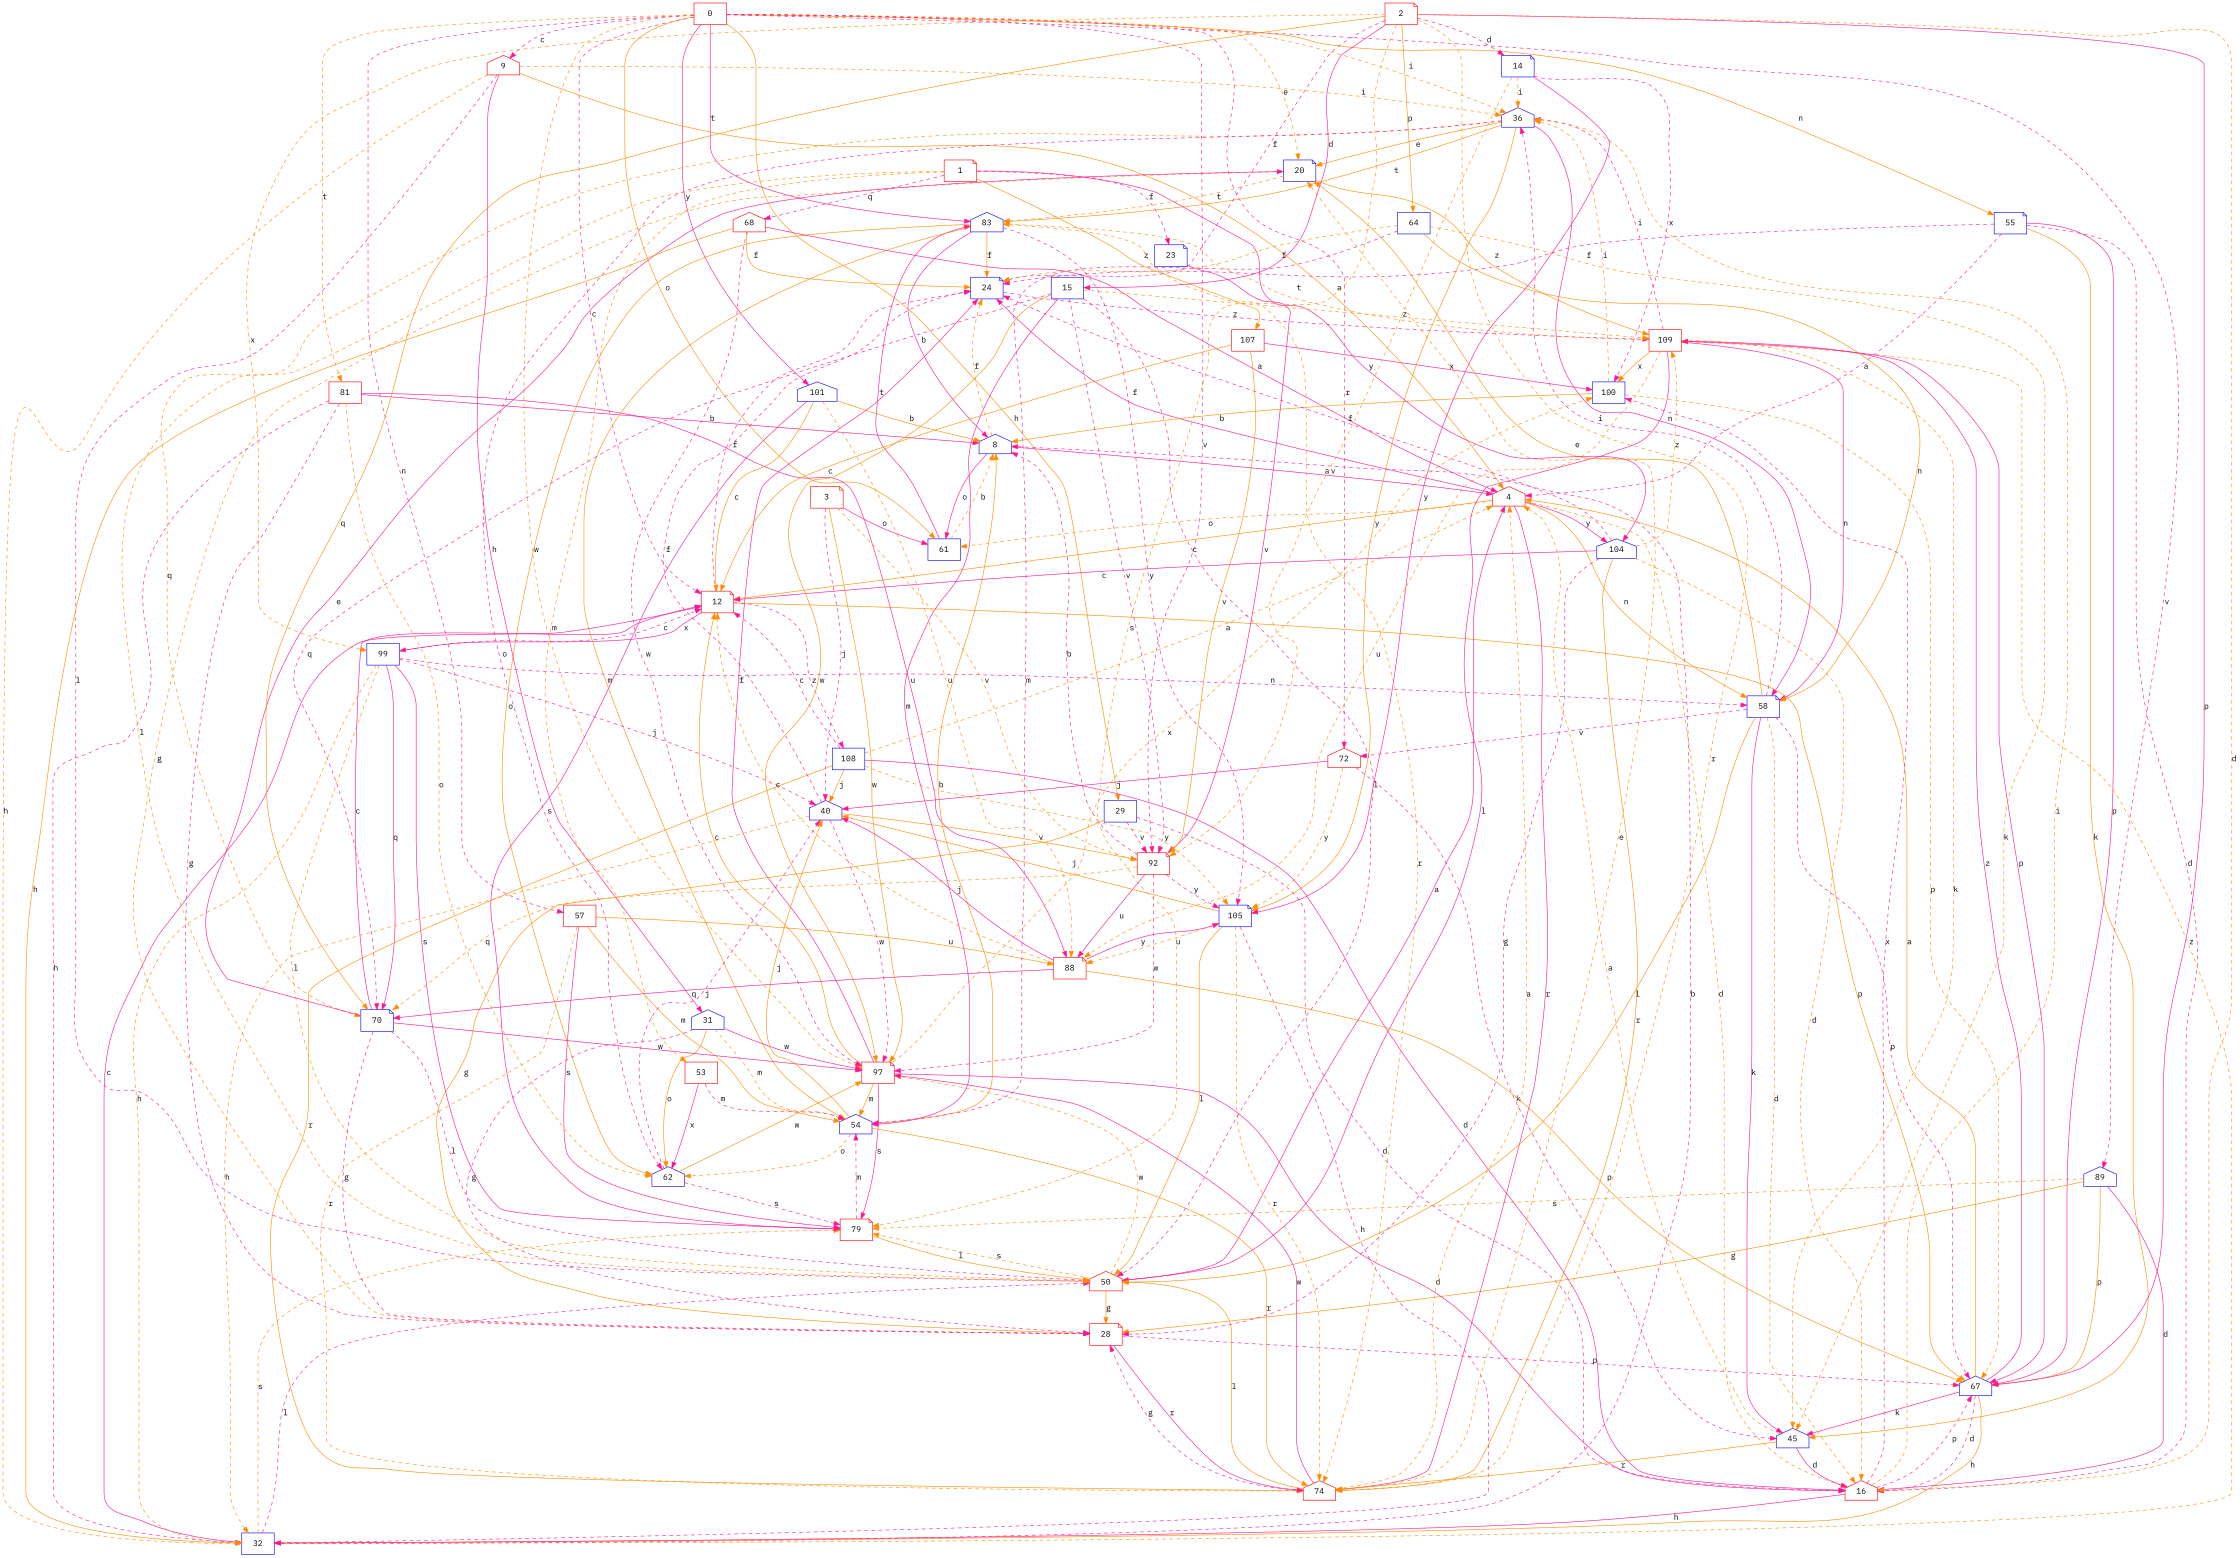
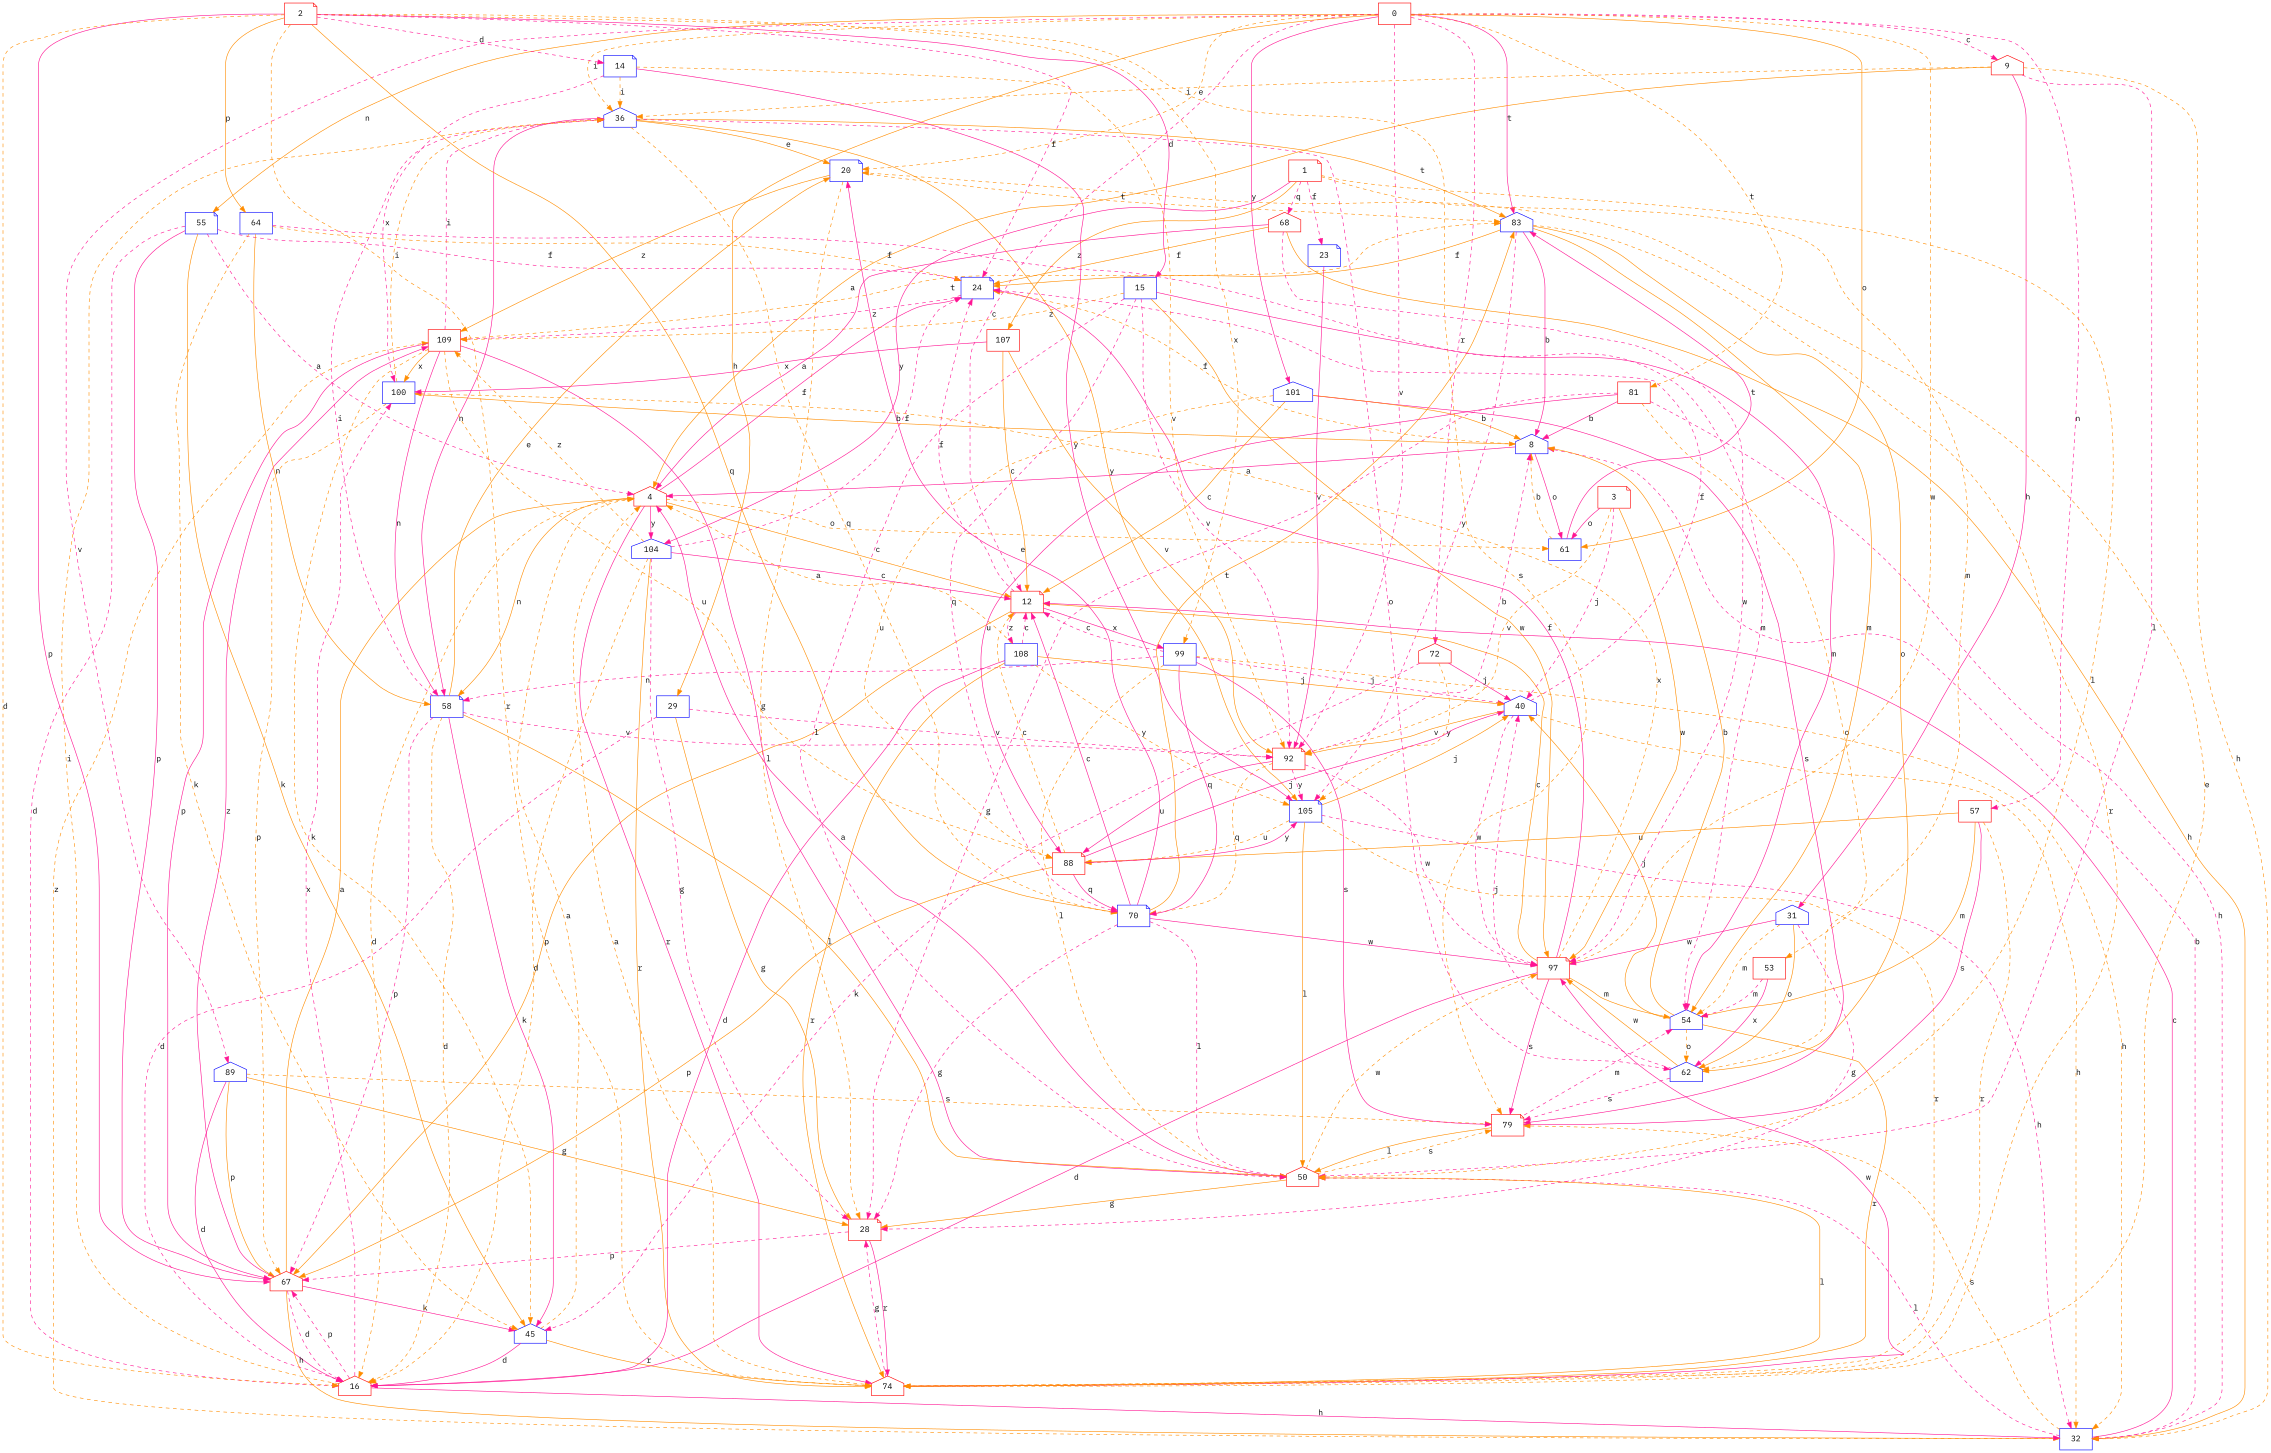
edge "70" -> "83": added, label "t"
edge "58" -> "72": now "58" -> "92"
node "67": color blue -> red
